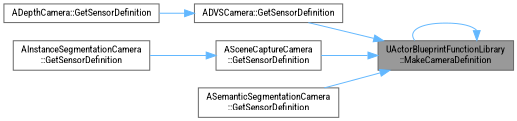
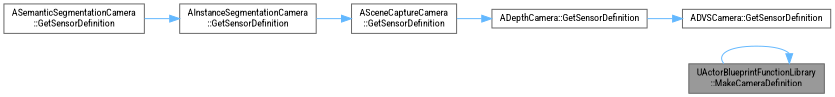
edge "ADVSCamera::GetSensorDefinition" -> "UActorBlueprintFunctionLibrary ::MakeCameraDefinition": removed
edge "ASceneCaptureCamera ::GetSensorDefinition" -> "UActorBlueprintFunctionLibrary ::MakeCameraDefinition": now "ASceneCaptureCamera ::GetSensorDefinition" -> "ADepthCamera::GetSensorDefinition"
edge "ASemanticSegmentationCamera ::GetSensorDefinition" -> "UActorBlueprintFunctionLibrary ::MakeCameraDefinition": now "ASemanticSegmentationCamera ::GetSensorDefinition" -> "AInstanceSegmentationCamera ::GetSensorDefinition"
